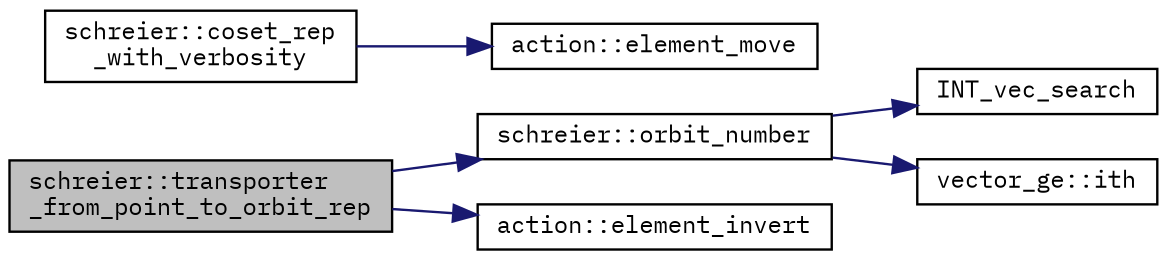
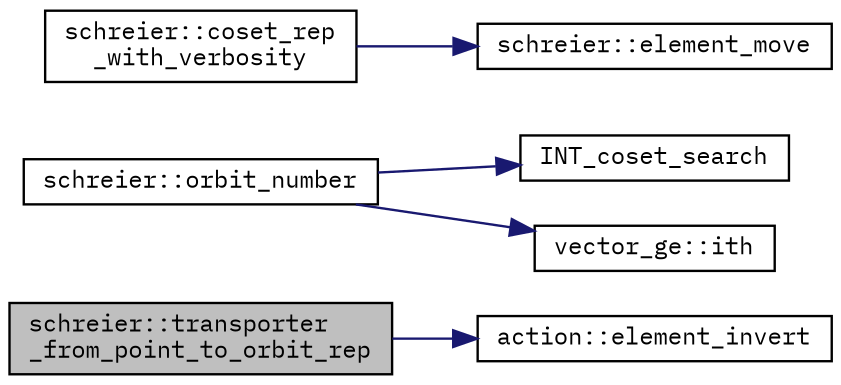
node "action::element_move": label "action::element_move" -> "schreier::element_move"
node "INT_vec_search": label "INT_vec_search" -> "INT_coset_search"
edge "schreier::transporter _from_point_to_orbit_rep" -> "schreier::orbit_number": removed
